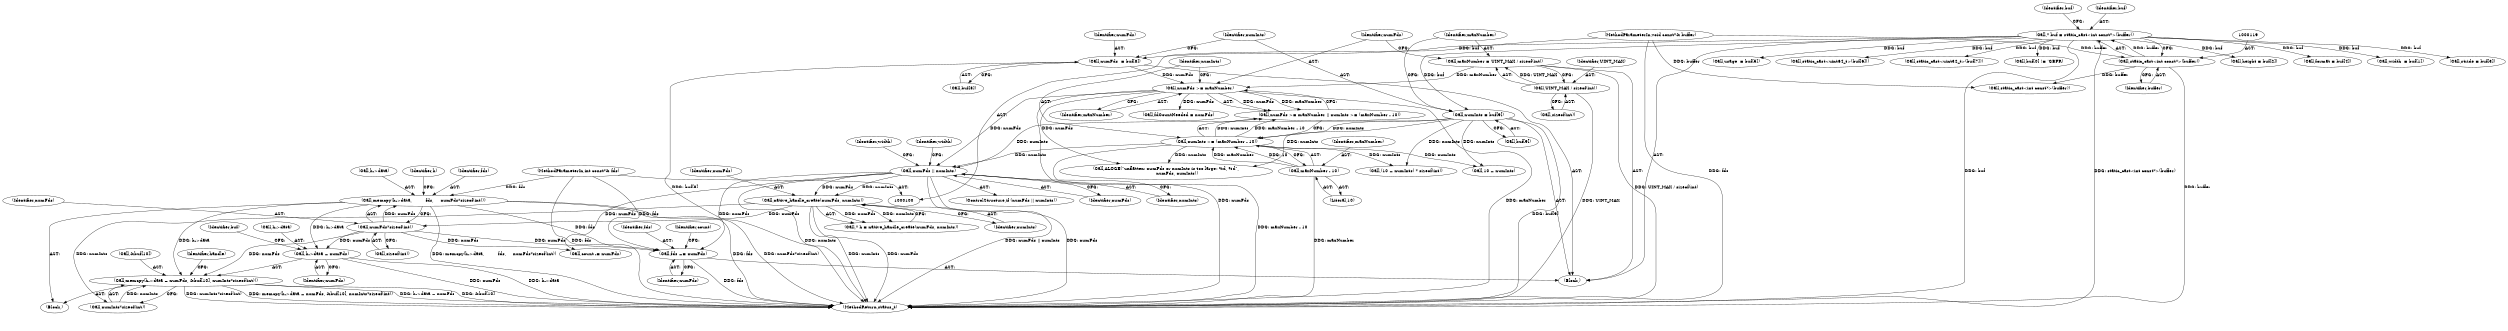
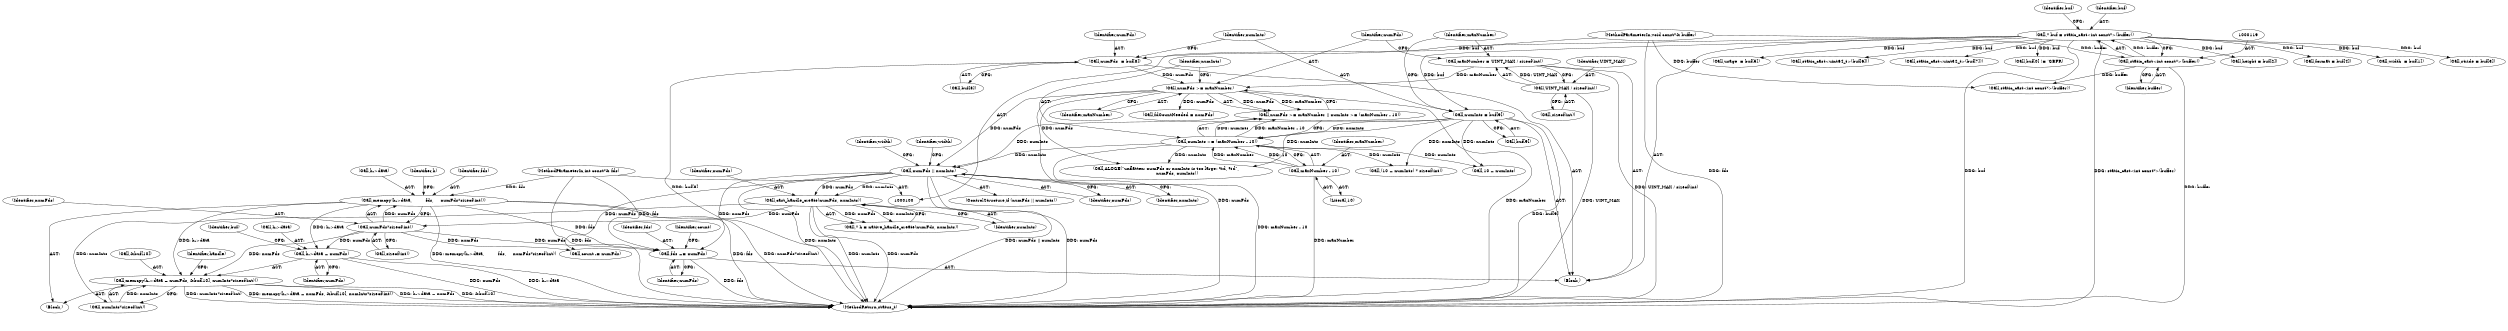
node "(Call,native_handle_create(numFds, numInts))": label "(Call,native_handle_create(numFds, numInts))" -> "(Call,cast_handle_create(numFds, numInts))"
